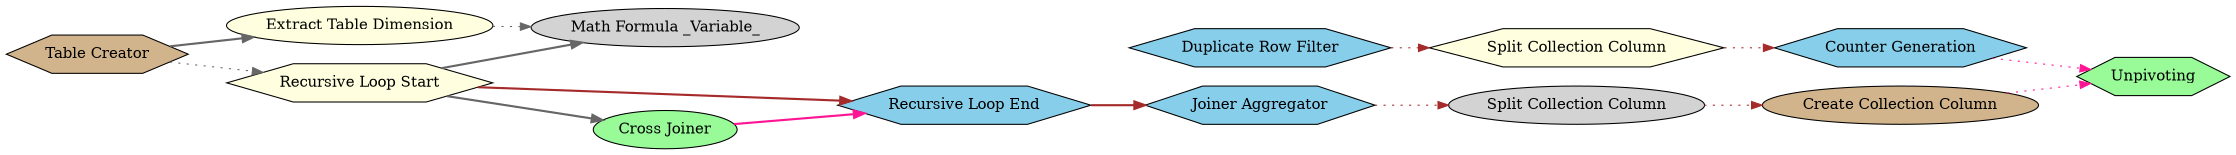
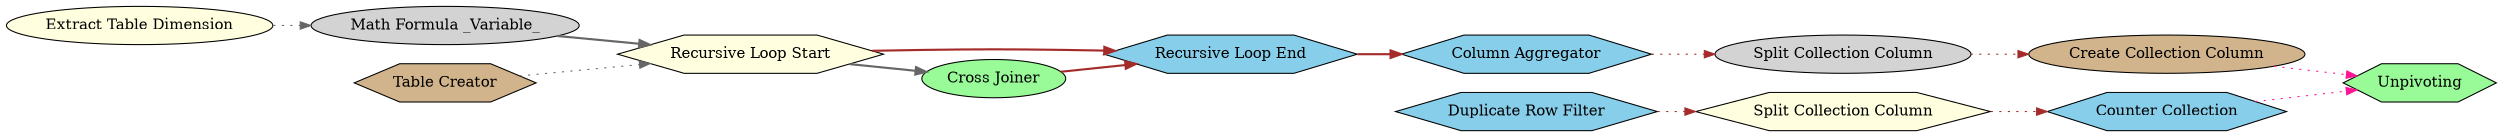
edge "Table Creator" -> "Extract Table Dimension": removed
node "Counter Generation": label "Counter Generation" -> "Counter Collection"
edge "Recursive Loop Start" -> "Math Formula _Variable_": reversed
node "Joiner Aggregator": label "Joiner Aggregator" -> "Column Aggregator"
edge "Cross Joiner" -> "Recursive Loop End": color deeppink -> brown
